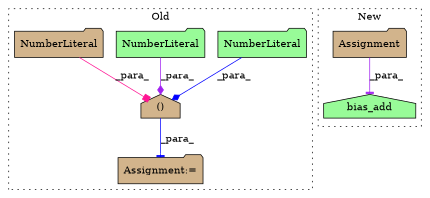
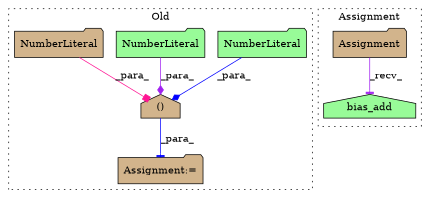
cluster "New": label "New" -> "Assignment"
edge "Assignment" -> "bias_add": label "_para_" -> "_recv_"
